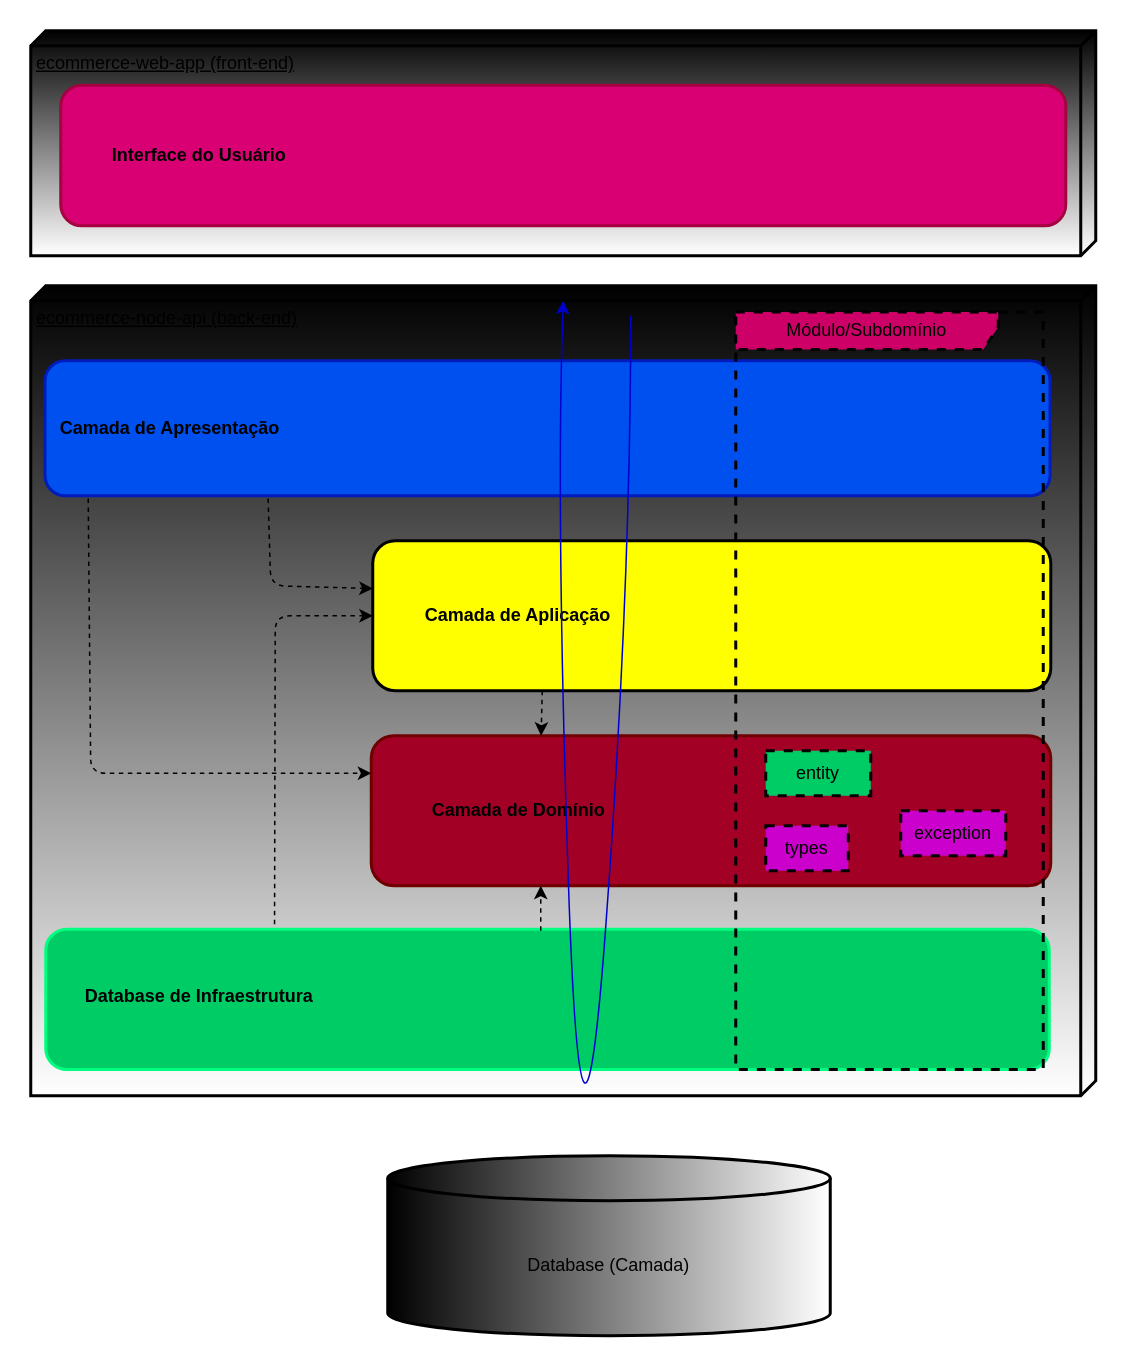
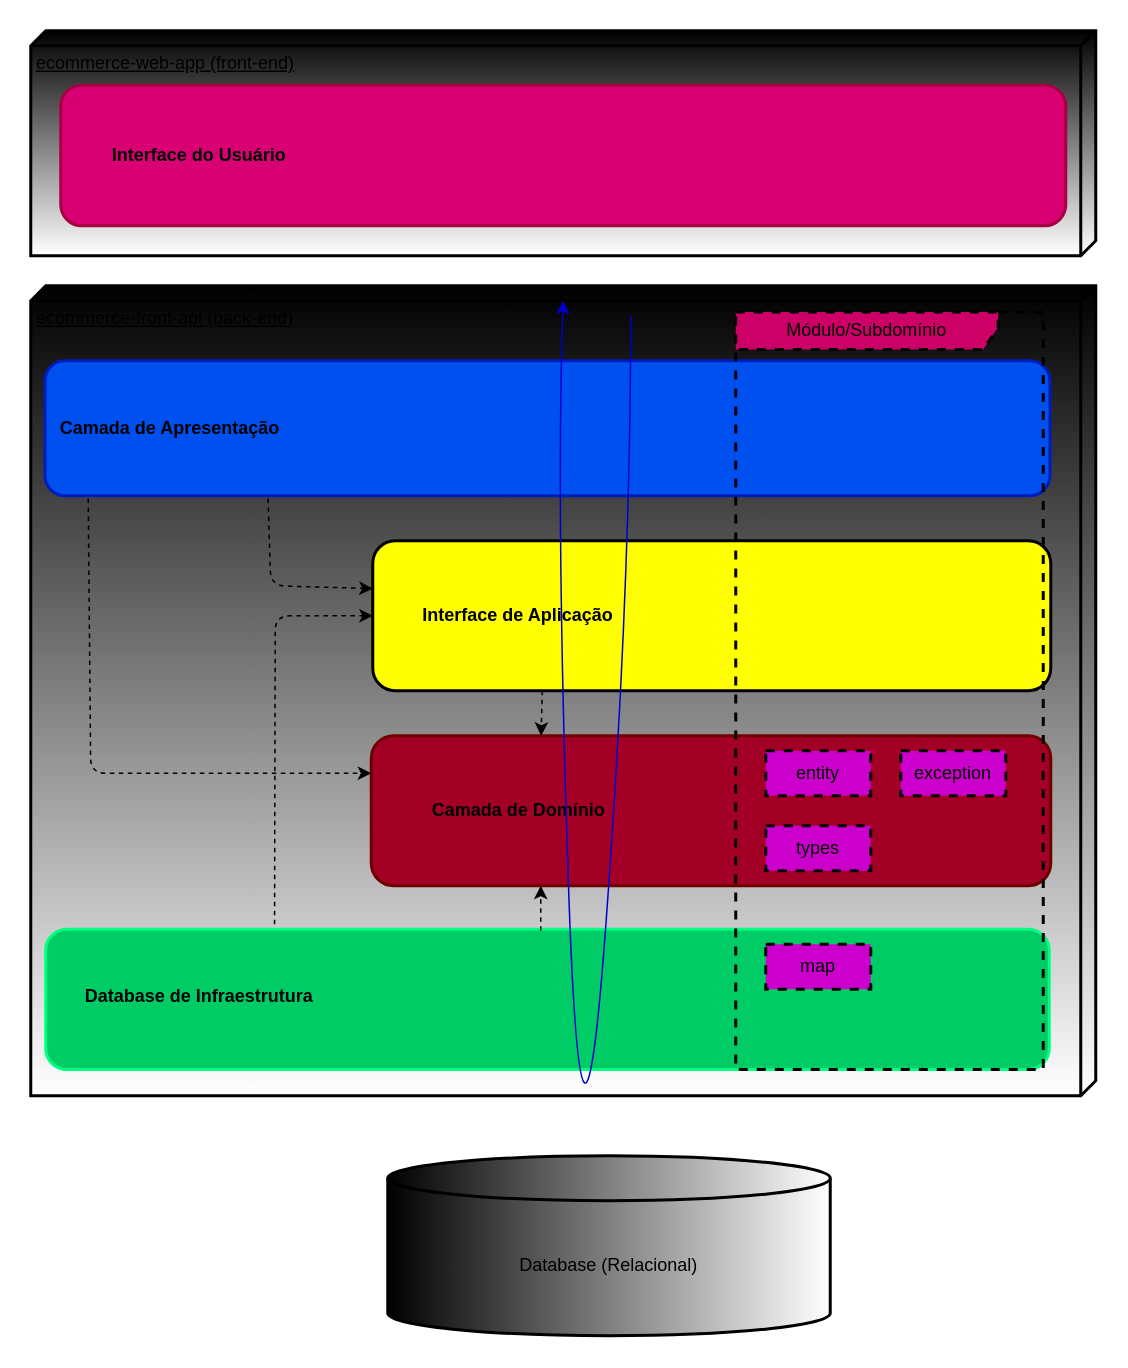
node "ecommerce-node-api (back-end)": label "ecommerce-node-api (back-end)" -> "ecommerce-front-api (back-end)"
node "Camada de Aplicação": label "Camada de Aplicação" -> "Interface de Aplicação"
node "entity": fillcolor #00cc66 -> #cc00cc
node "exception": moved (953, 833) -> (953, 773)
node "types": size 83x45 -> 105x45
node "map": added
node "Database (Camada)": label "Database (Camada)" -> "Database (Relacional)"
